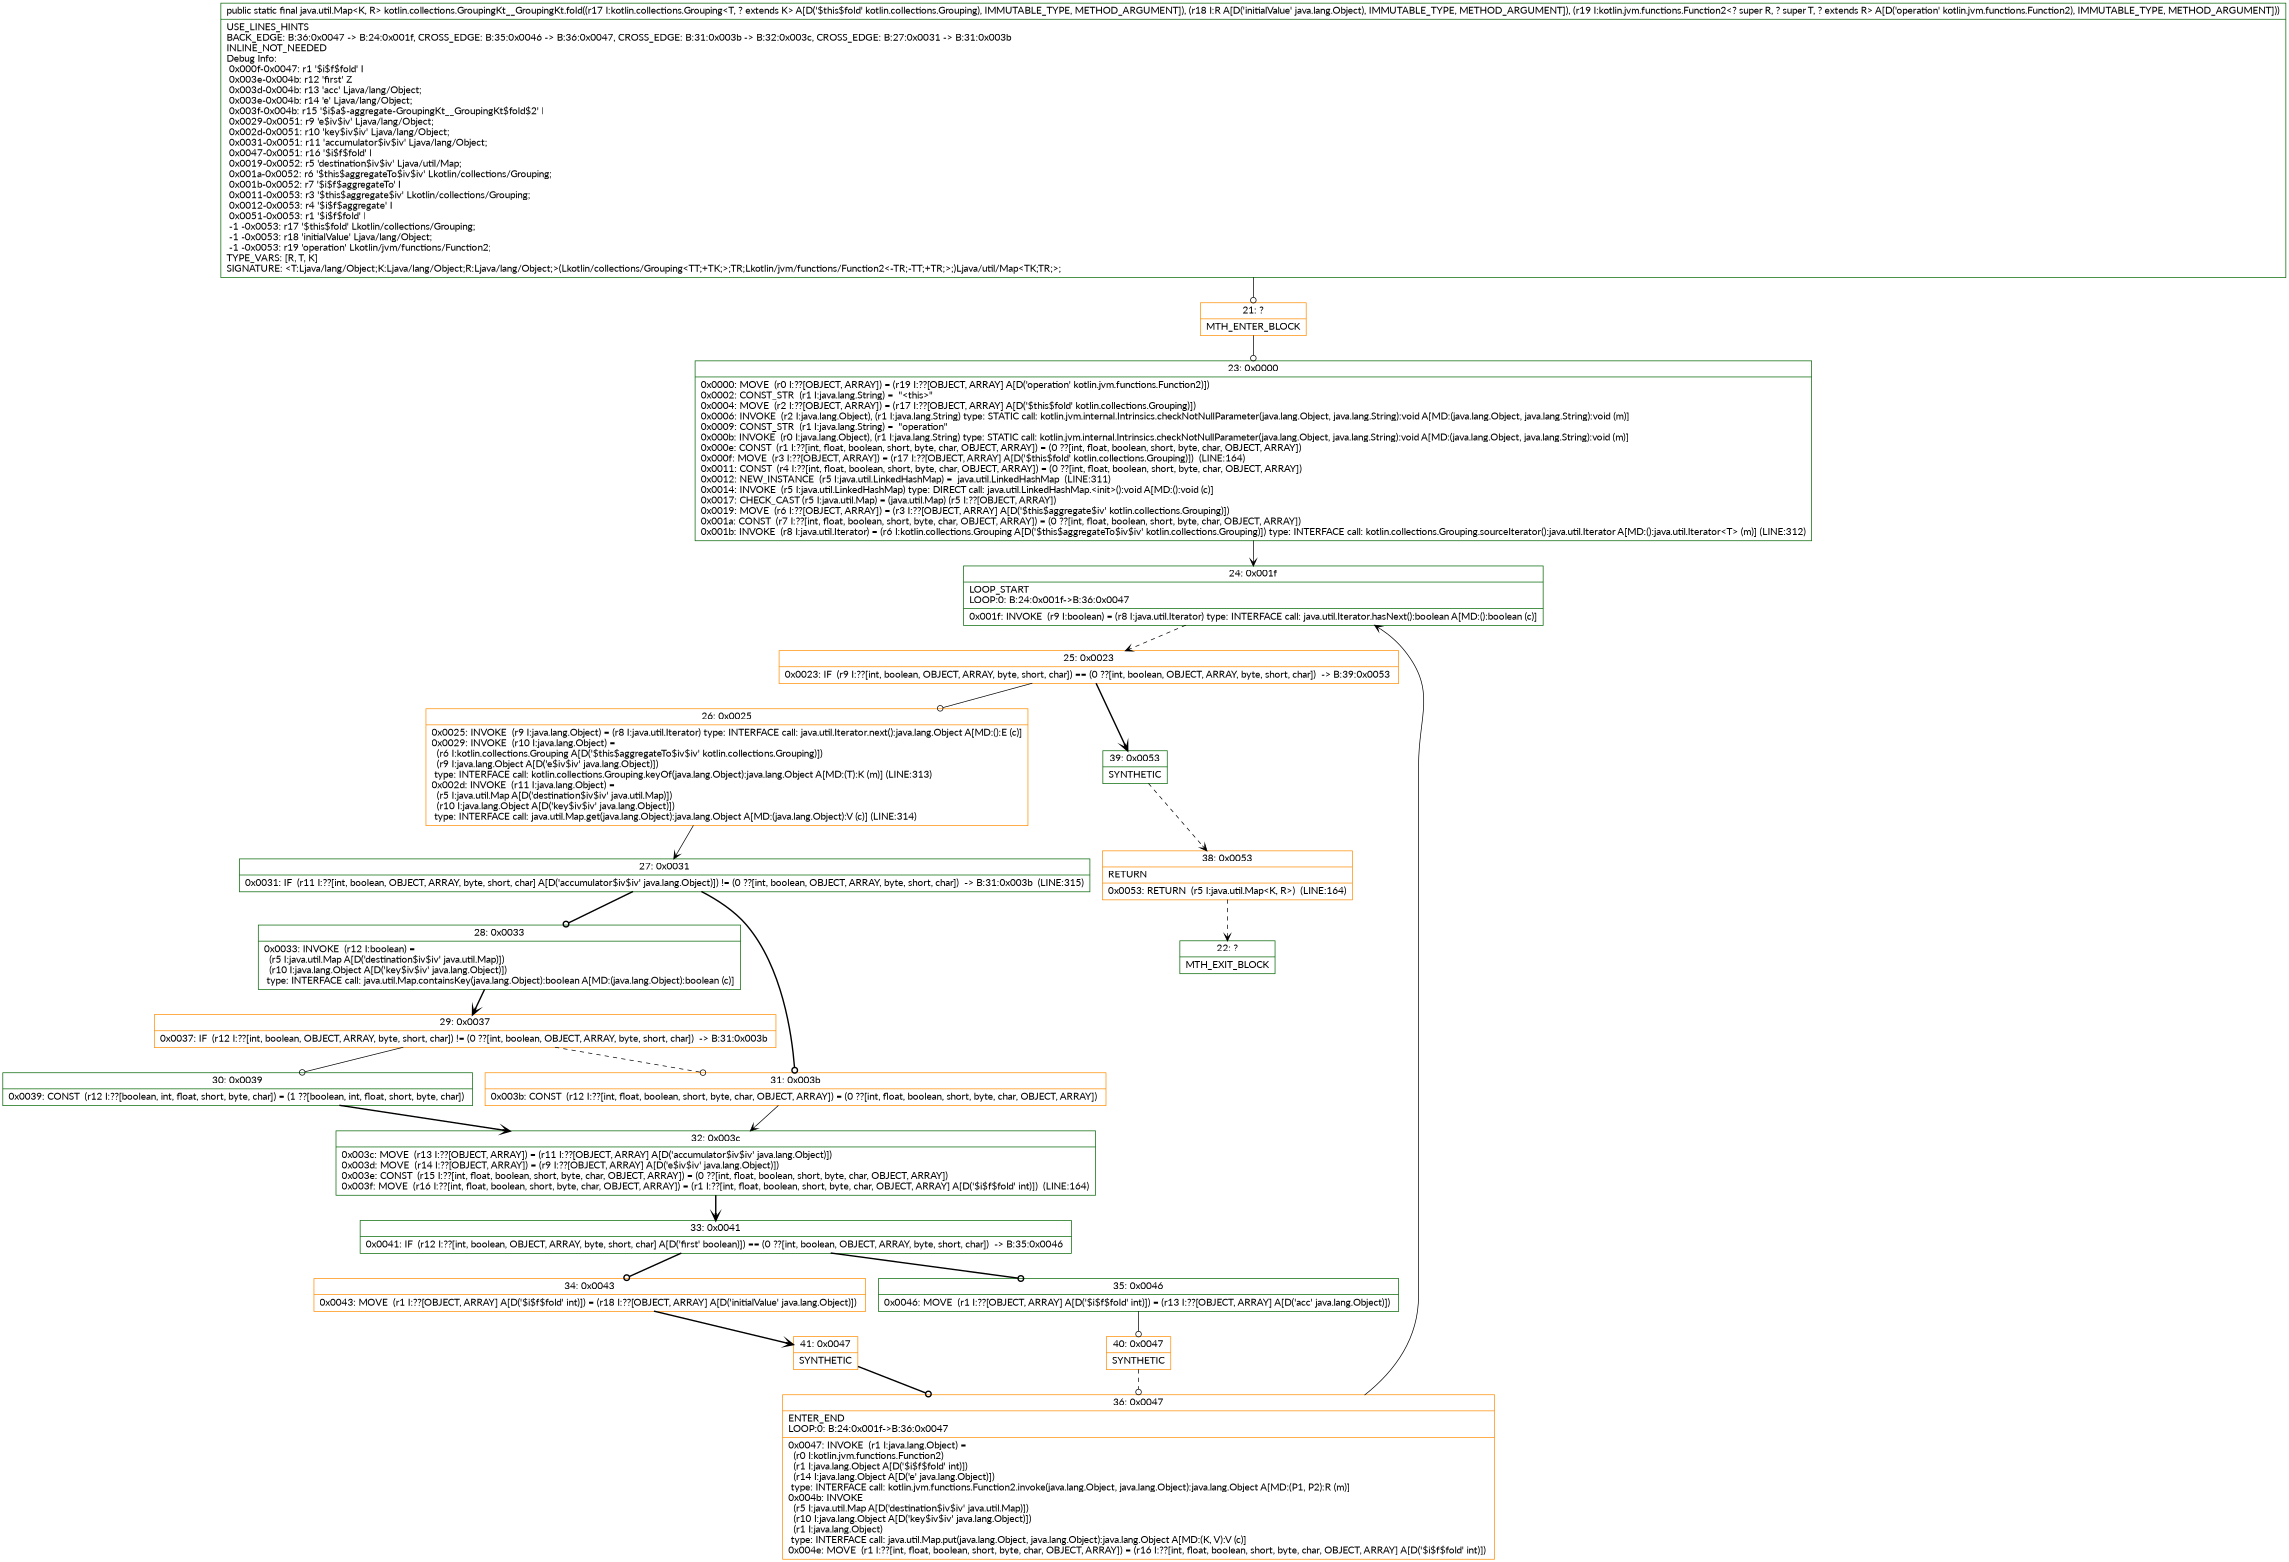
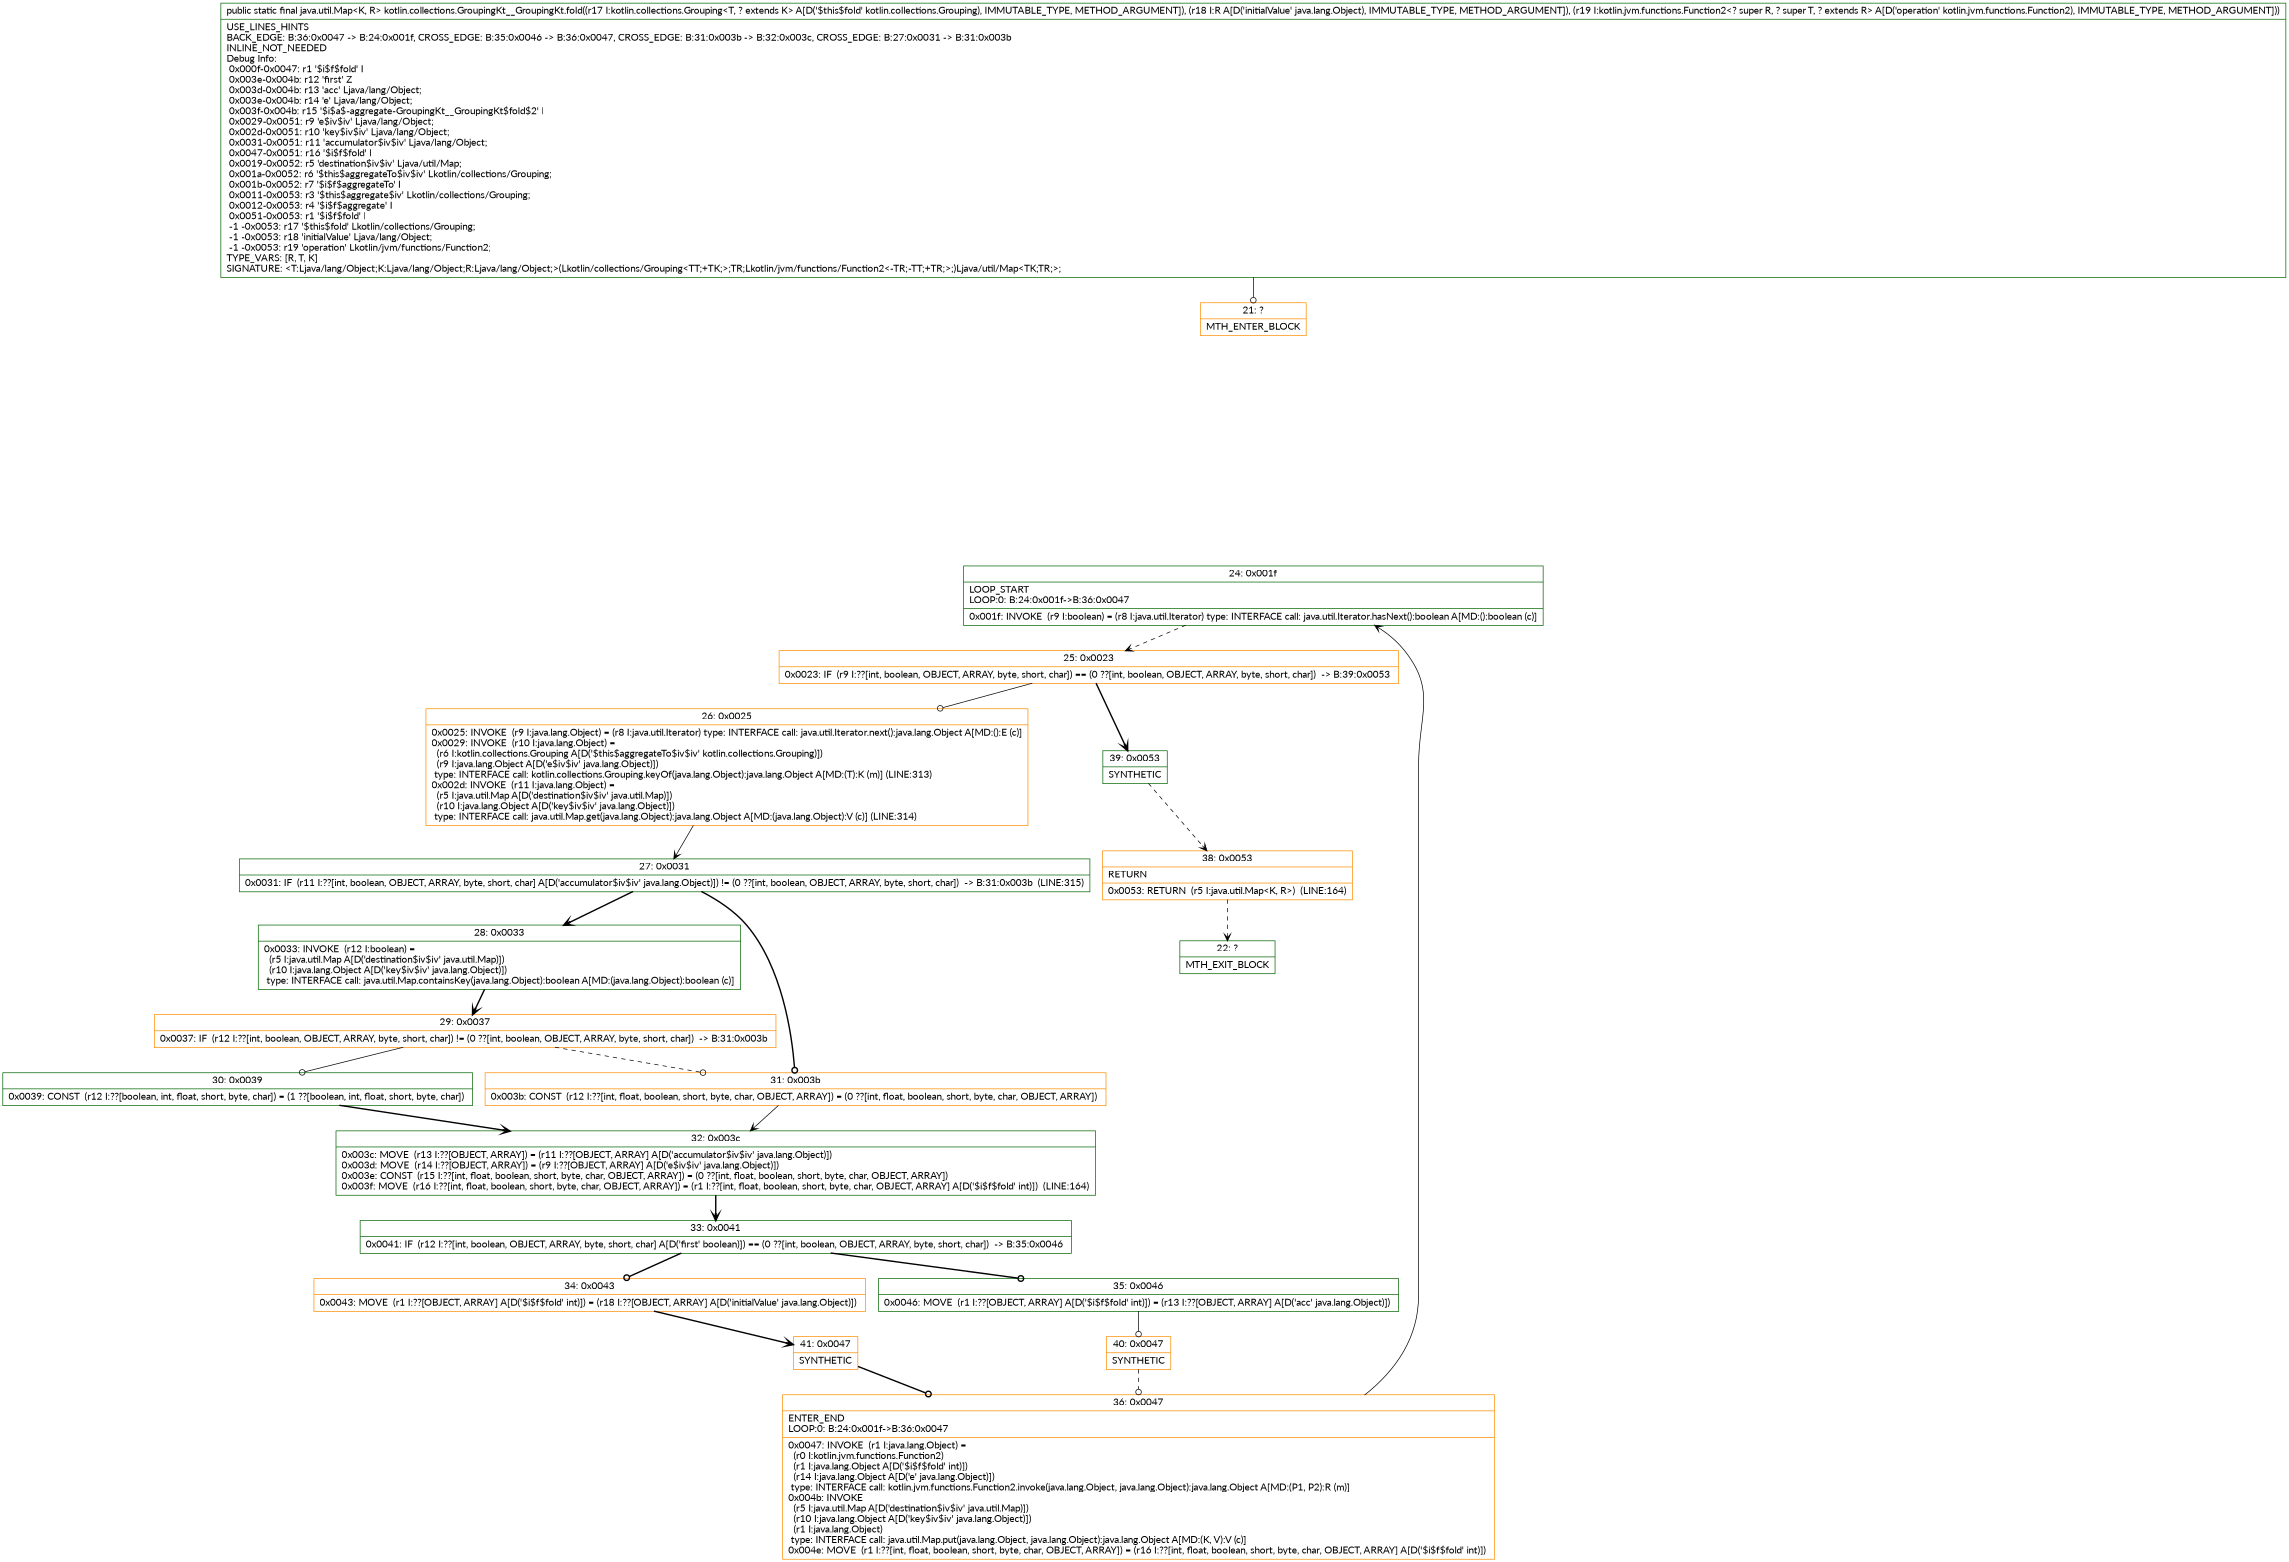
node "23: 0x0000": removed
edge "27: 0x0031" -> "28: 0x0033": arrowhead odot -> vee
